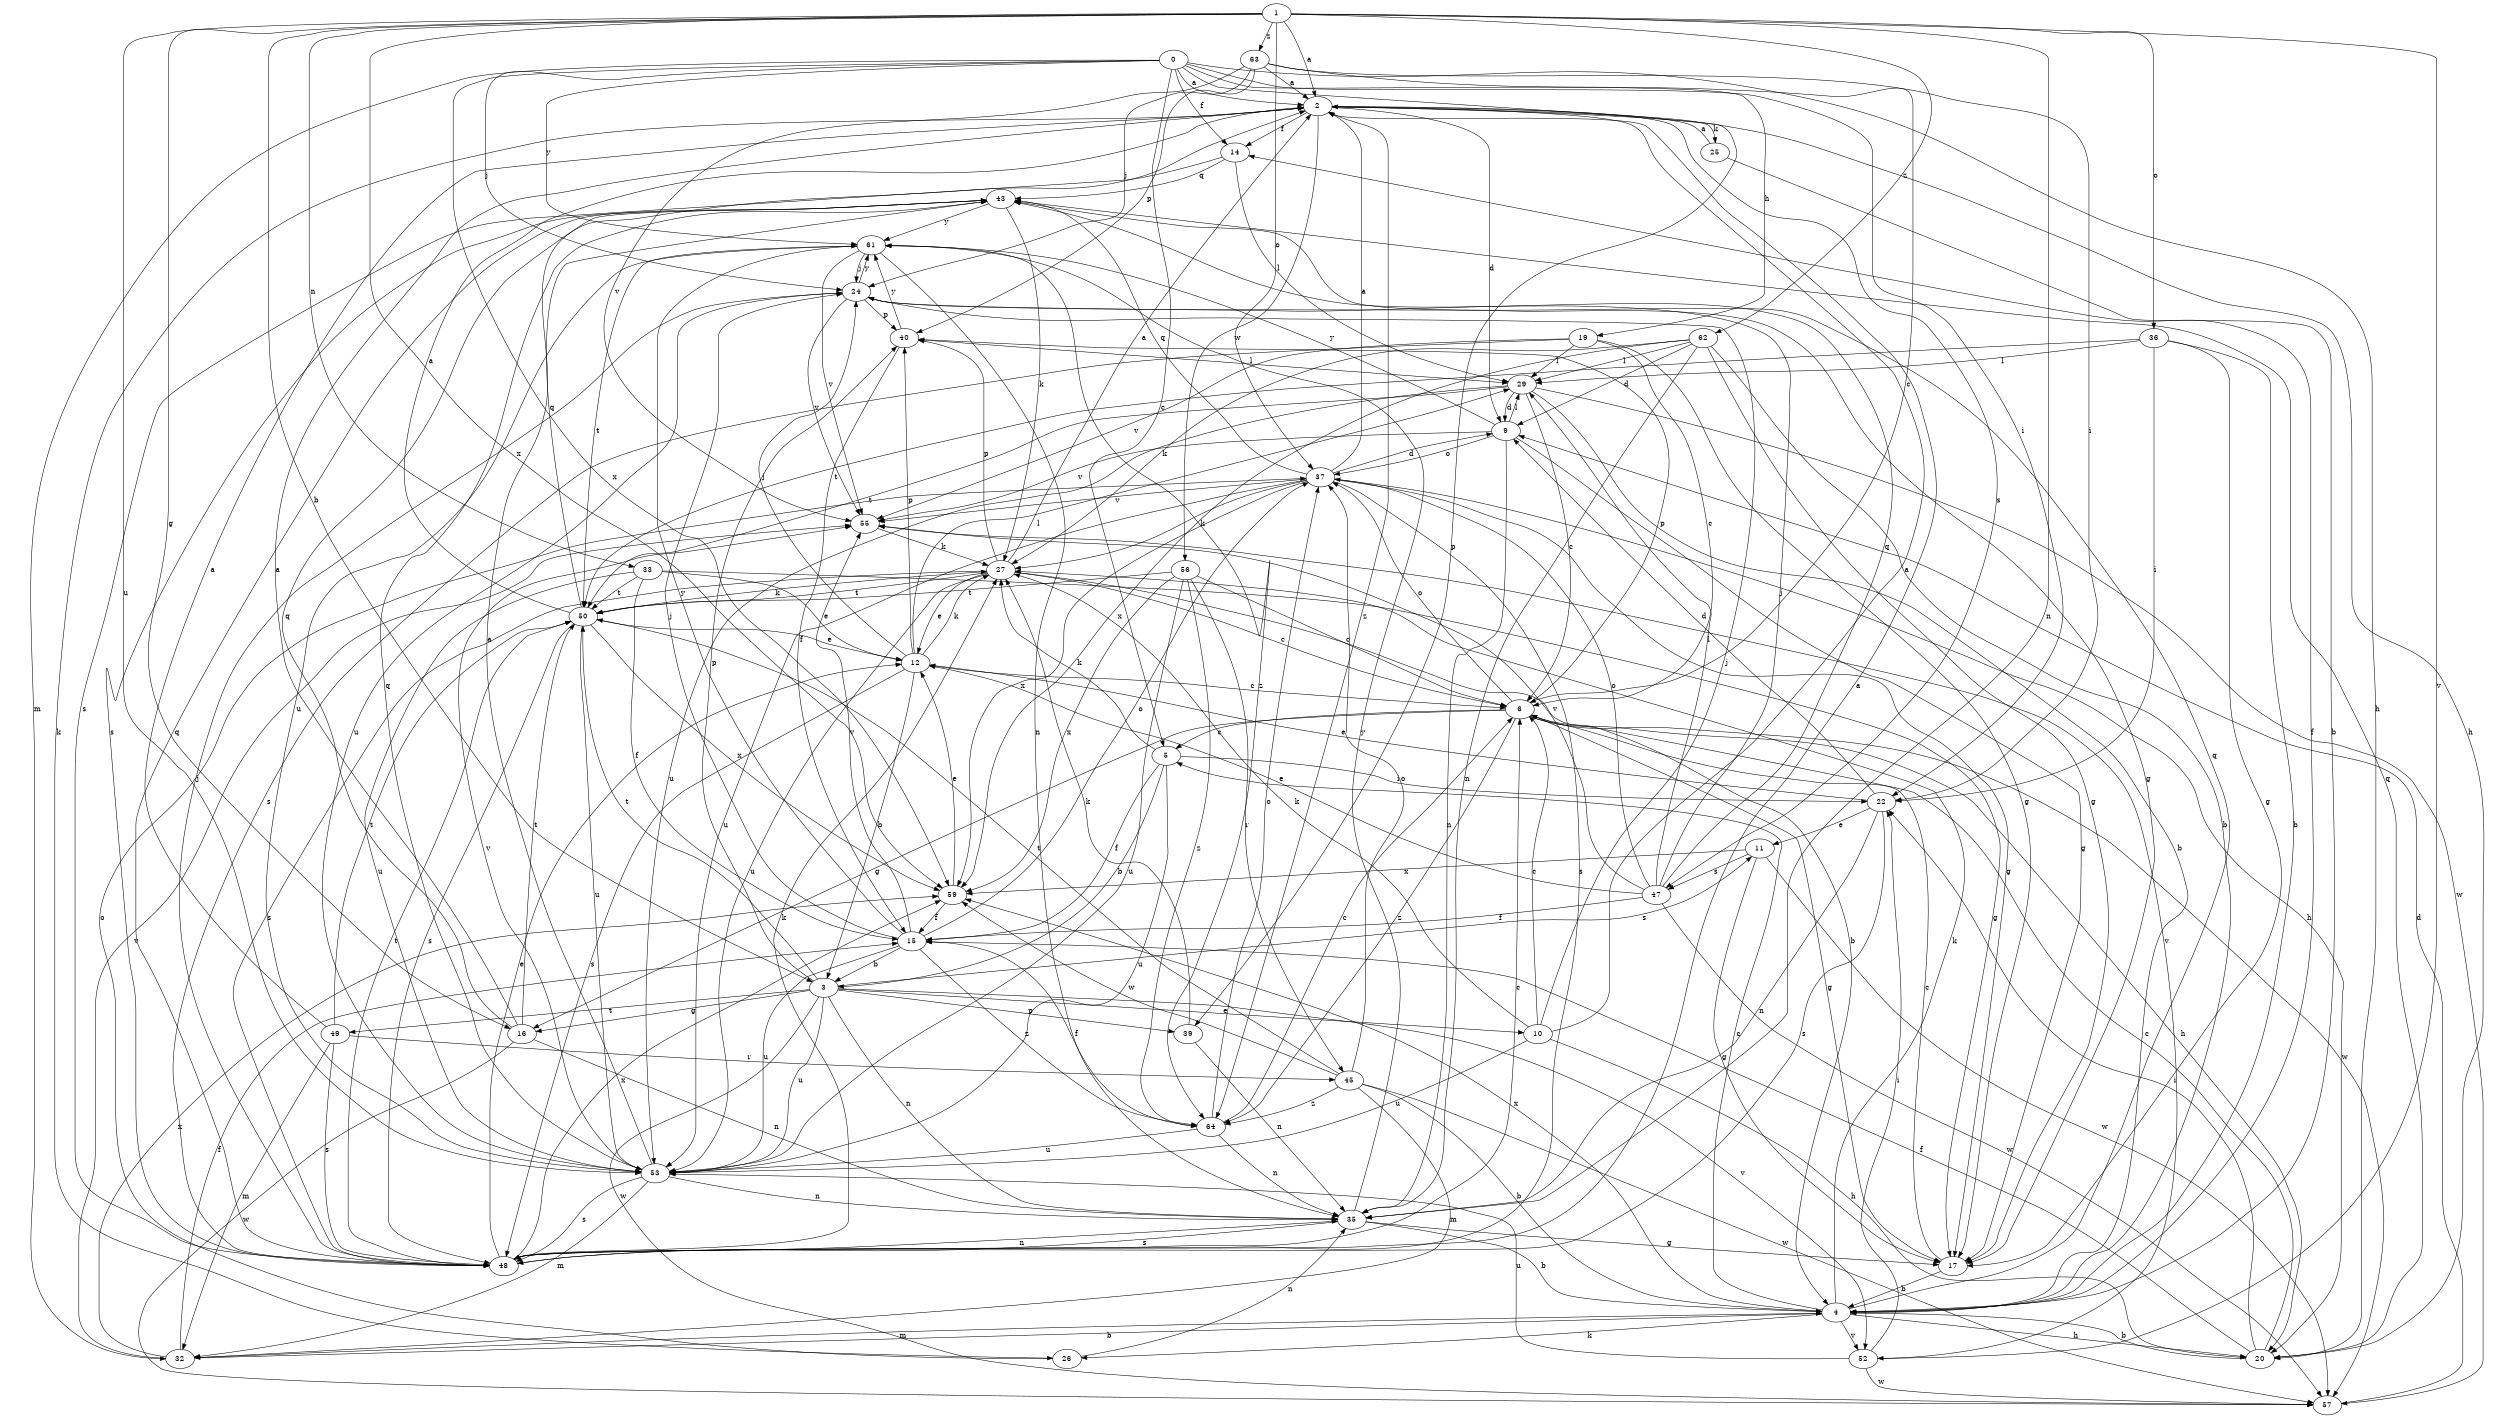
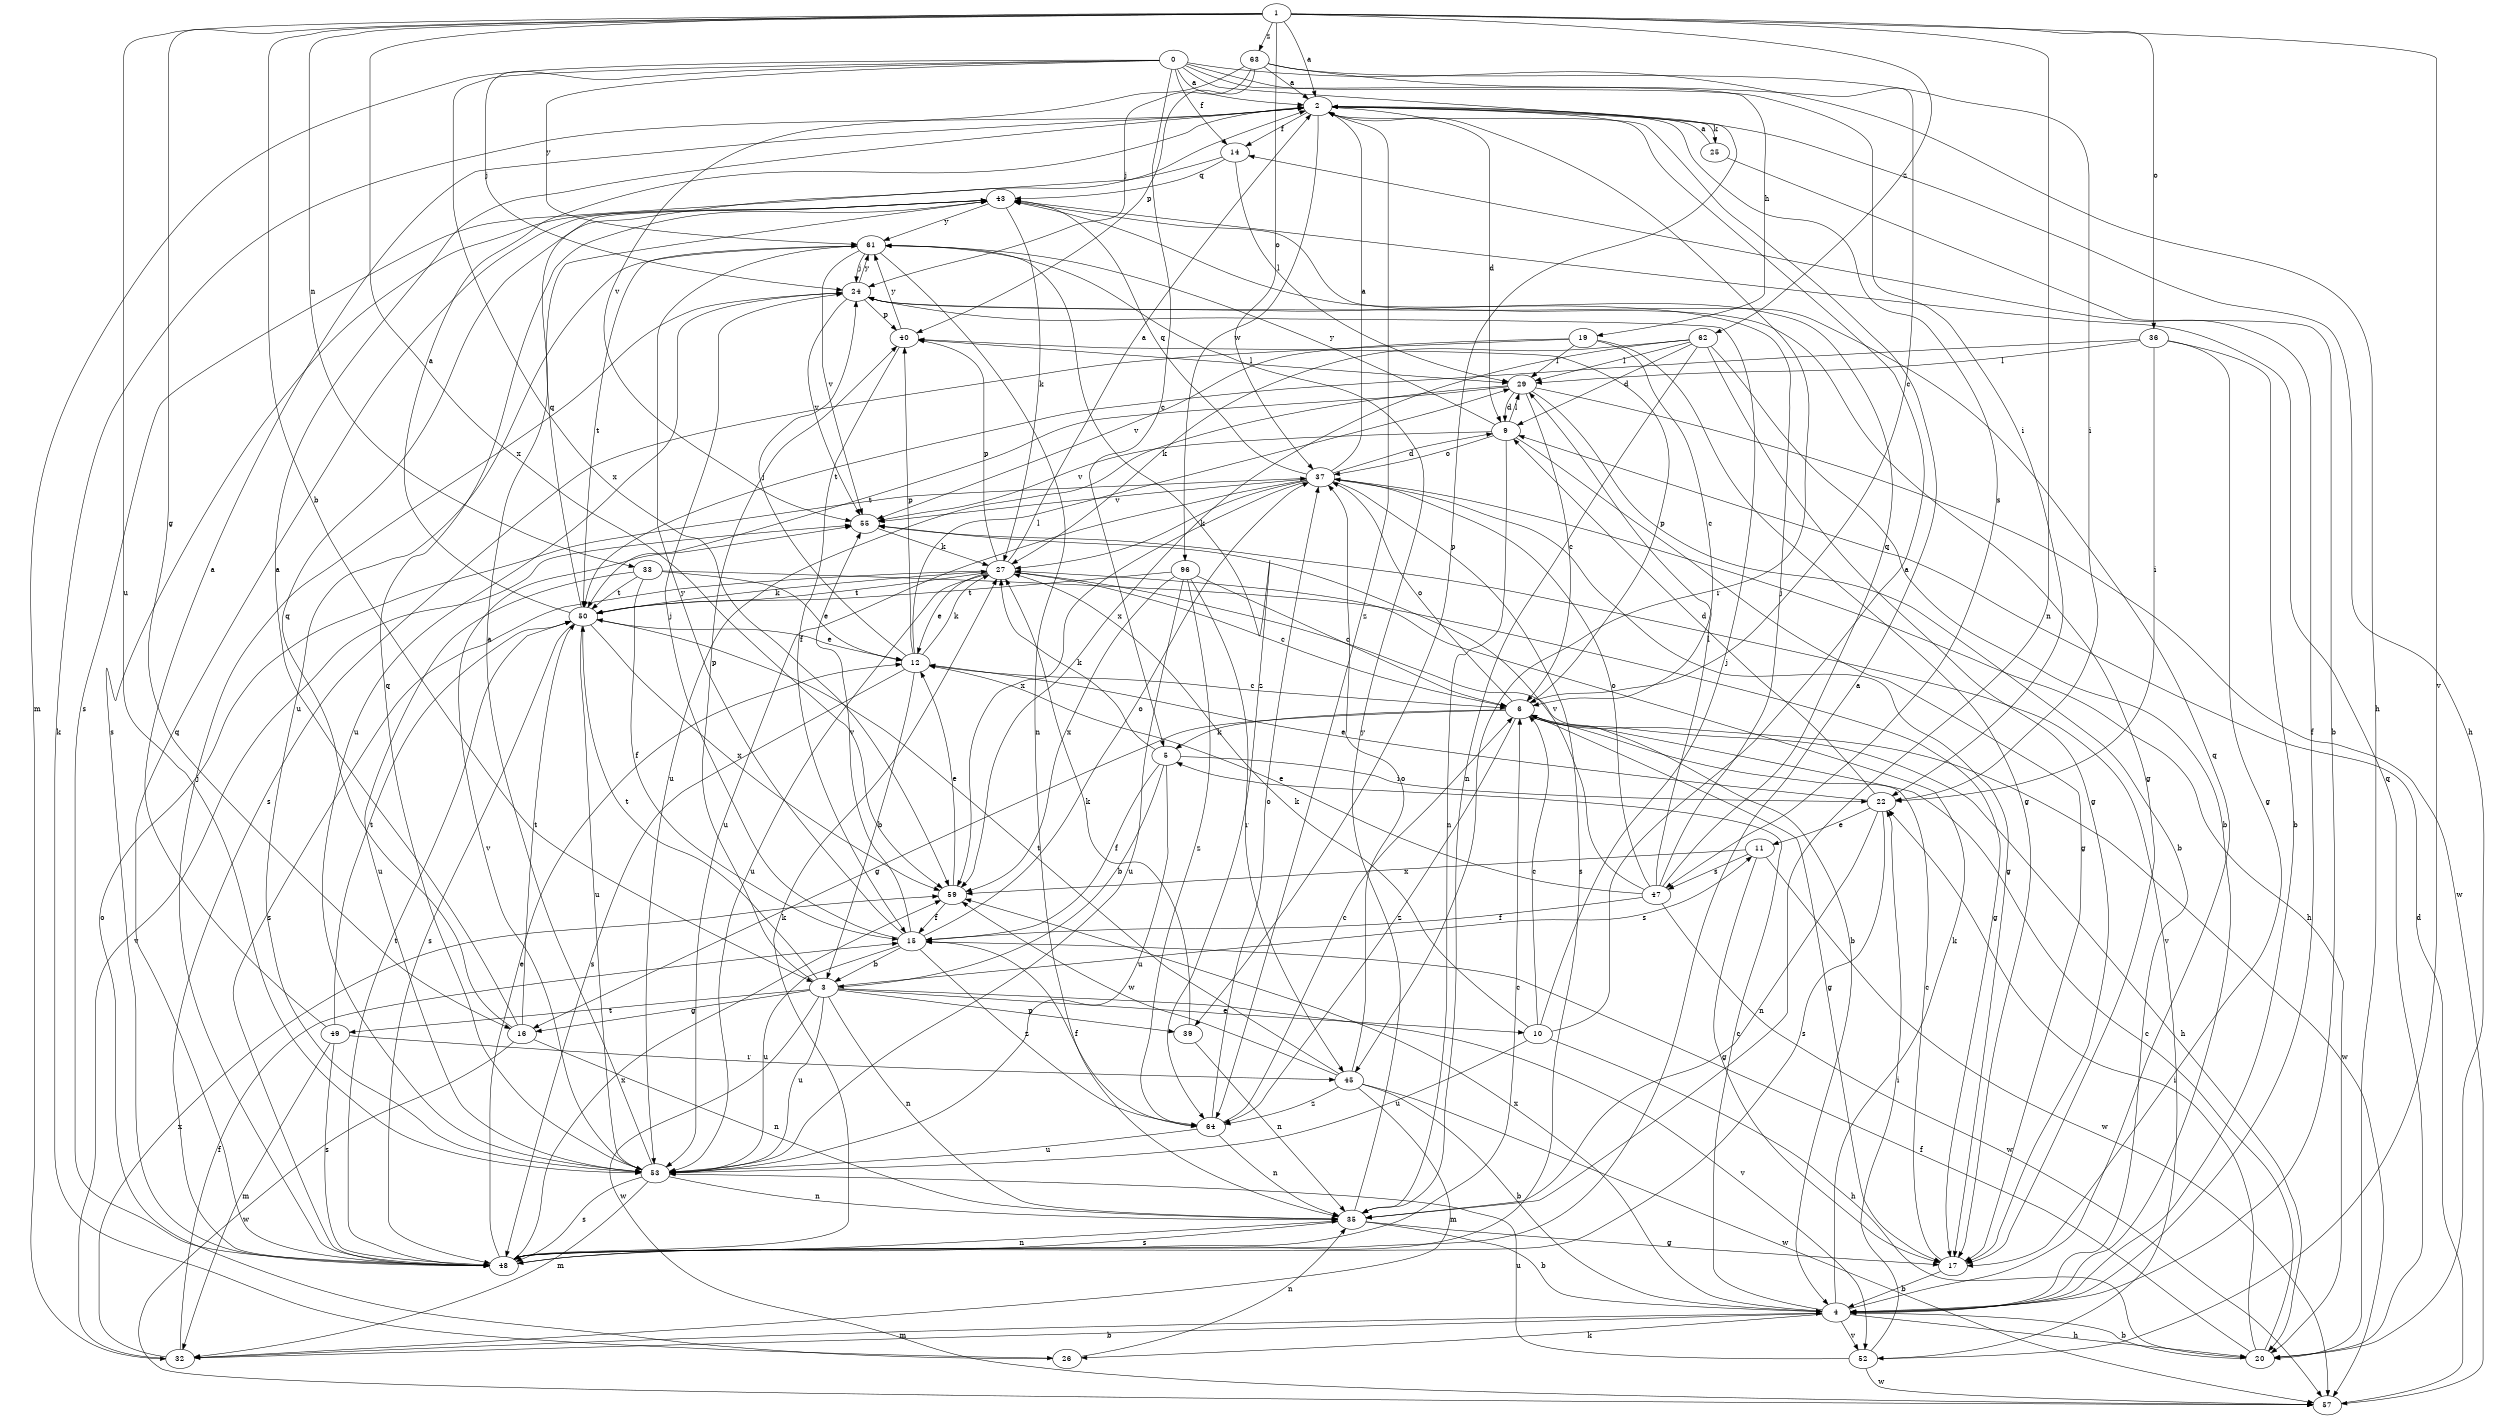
edge "2" -> "45": added, label "r"
node "56": label "56" -> "96"
edge "6" -> "5": label "c" -> "k"
